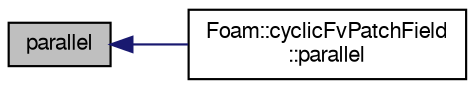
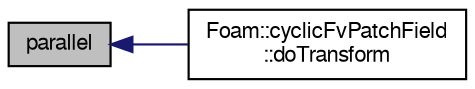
node "Foam::cyclicFvPatchField ::parallel": label "Foam::cyclicFvPatchField ::parallel" -> "Foam::cyclicFvPatchField ::doTransform"
